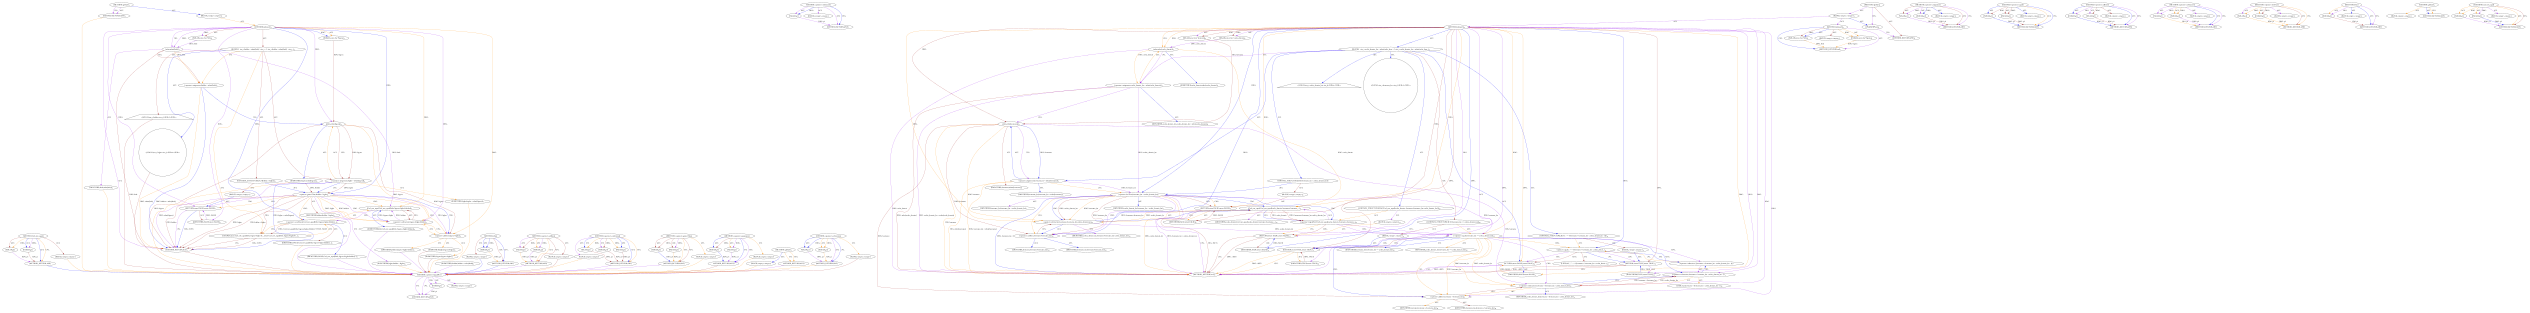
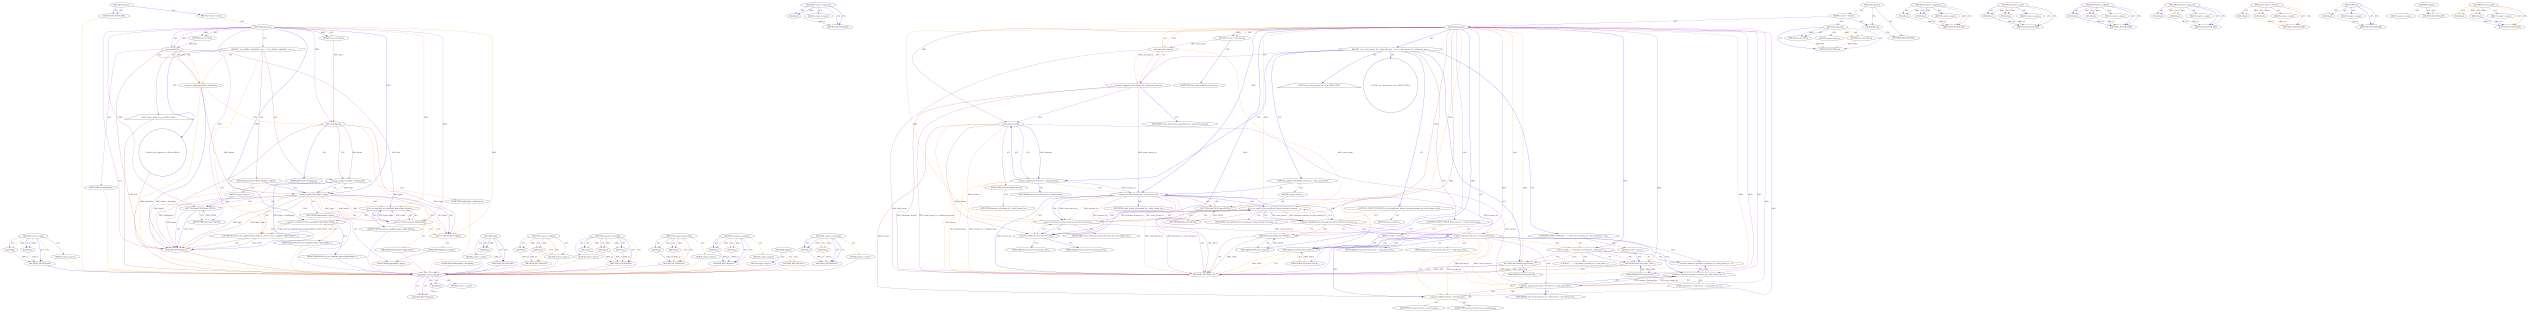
node "(PARAM,const char *hostname)": removed
edge "(<operator>.assignment,littlelen = strlen(little))" -> "(strlen,strlen(little))": added, label "AST:"
edge "(strlen,strlen(cooke_domain))" -> "(IDENTIFIER,cooke_domain,strlen(cooke_domain))": now "(PARAM,const char *cooke_domain)" -> "(IDENTIFIER,cooke_domain,strlen(cooke_domain))"
edge "(<operator>.assignment,littlelen = strlen(little))" -> "(strlen,strlen(bigone))": color blue -> darkorange
edge "(<operator>.assignment,biglen = strlen(bigone))" -> "(strlen,strlen(bigone))": removed, label "AST:"
edge "(IDENTIFIER,bigone,strlen(bigone))" -> "(<operator>.greaterThan,littlelen > biglen)": now "(<operator>.assignment,littlelen = strlen(little))" -> "(<operator>.greaterThan,littlelen > biglen)"
edge "(<operator>.lessThan,hostname_len < cookie_domain_len)" -> "(IDENTIFIER,hostname_len,hostname_len < cookie_domain_len)": now "(IDENTIFIER,hostname,strlen(hostname))" -> "(IDENTIFIER,hostname_len,hostname_len < cookie_domain_len)"
edge "(<operator>.addition,bigone+biglen)" -> "(IDENTIFIER,littlelen,bigone+biglen-littlelen)": now "(<operator>.subtraction,bigone+biglen-littlelen)" -> "(IDENTIFIER,littlelen,bigone+biglen-littlelen)"
node "(IDENTIFIER,bigone,bigone+biglen)": removed
edge "(IDENTIFIER,biglen,bigone+biglen)" -> "(METHOD,<operator>.logicalNot)": now "(IDENTIFIER,biglen,bigone+biglen)" -> "(IDENTIFIER,biglen,littlelen > biglen)"
